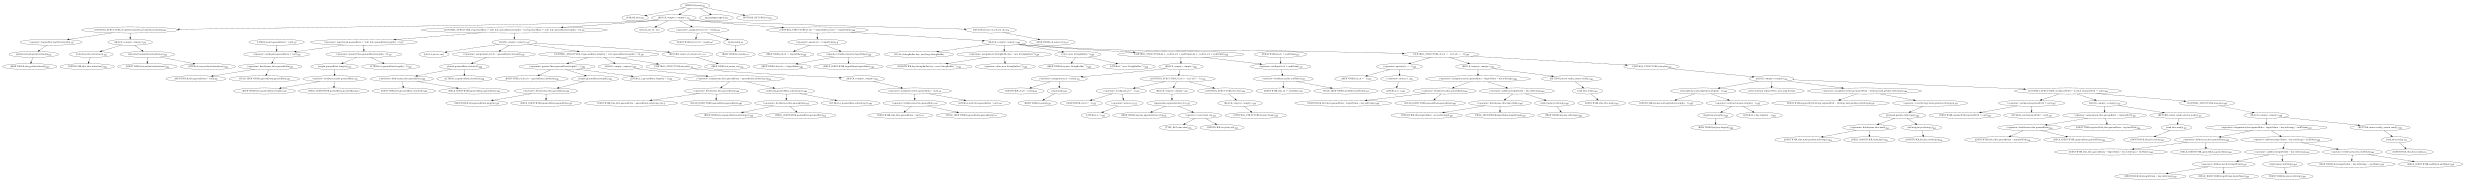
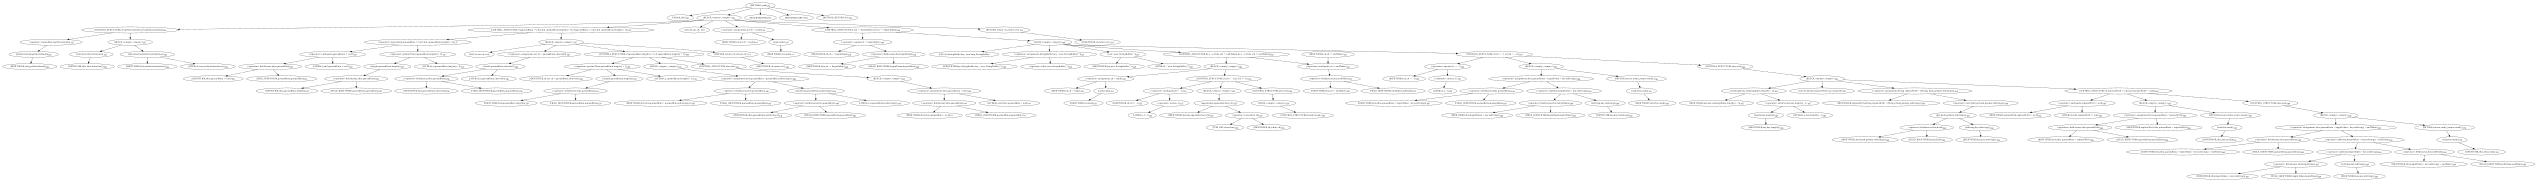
node "(MODIFIER,PUBLIC)": added
edge "(LITERAL,null,queuedData != null)" -> "(<operator>.notEquals,queuedData != null)": reversed
